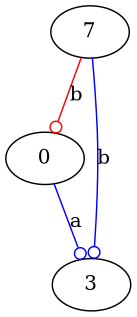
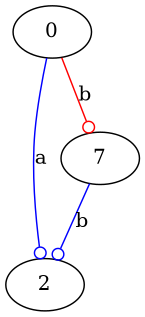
edge "7" -> "0": reversed
node "3": label "3" -> "2"
